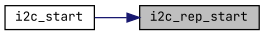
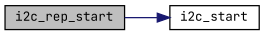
edge "i2c_start" -> "i2c_rep_start": reversed
